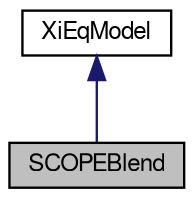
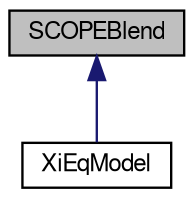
edge "SCOPEBlend" -> "XiEqModel": reversed
